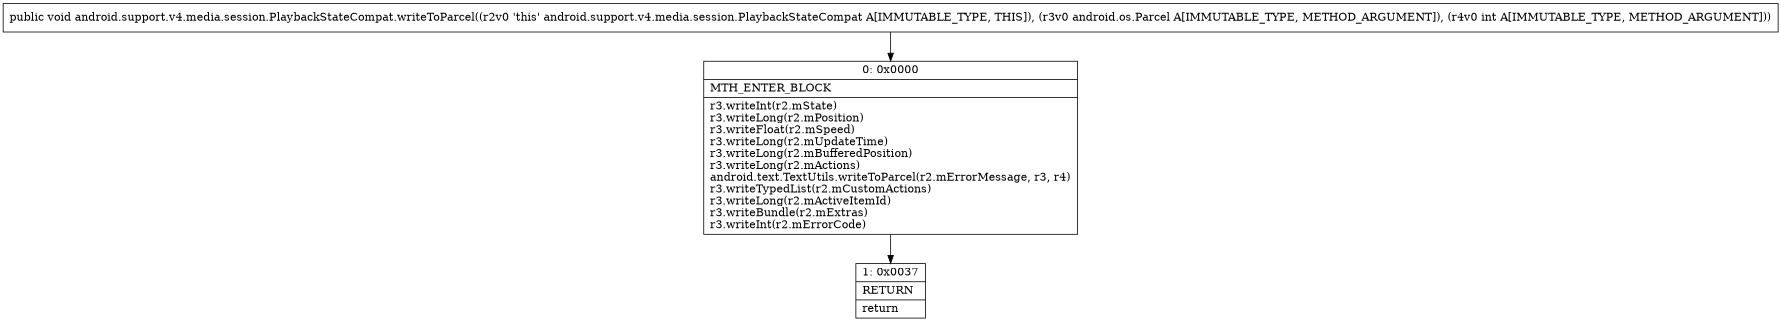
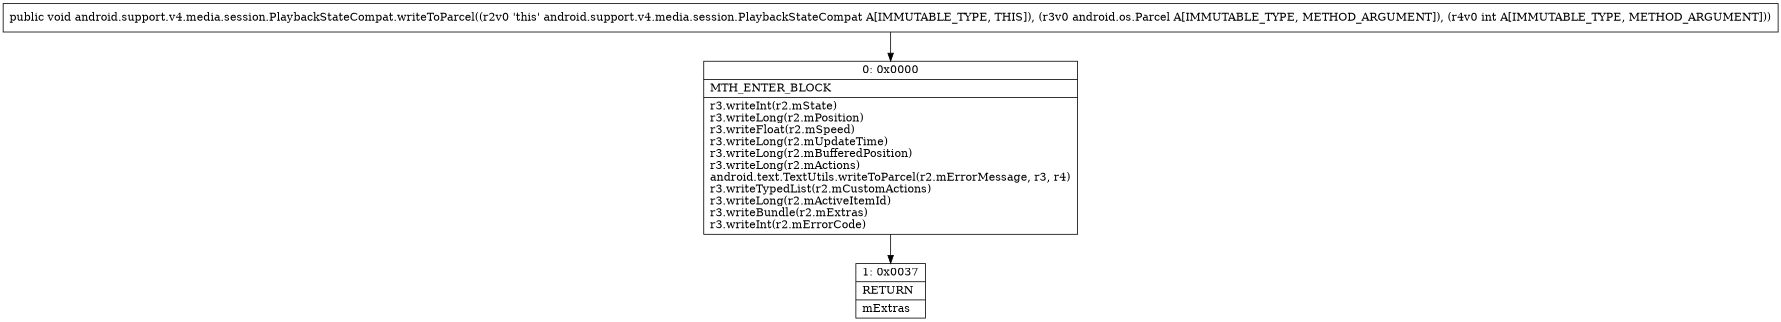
node "1: 0x0037": text "return" -> "mExtras"
